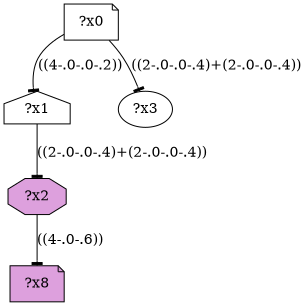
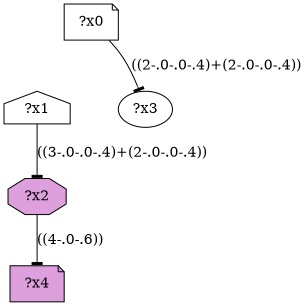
edge "?x0" -> "?x1": removed, label "((4-.0-.0-.2))"
edge "?x1" -> "?x2": label "((2-.0-.0-.4)+(2-.0-.0-.4))" -> "((3-.0-.0-.4)+(2-.0-.0-.4))"
node "?x8": label "?x8" -> "?x4"
